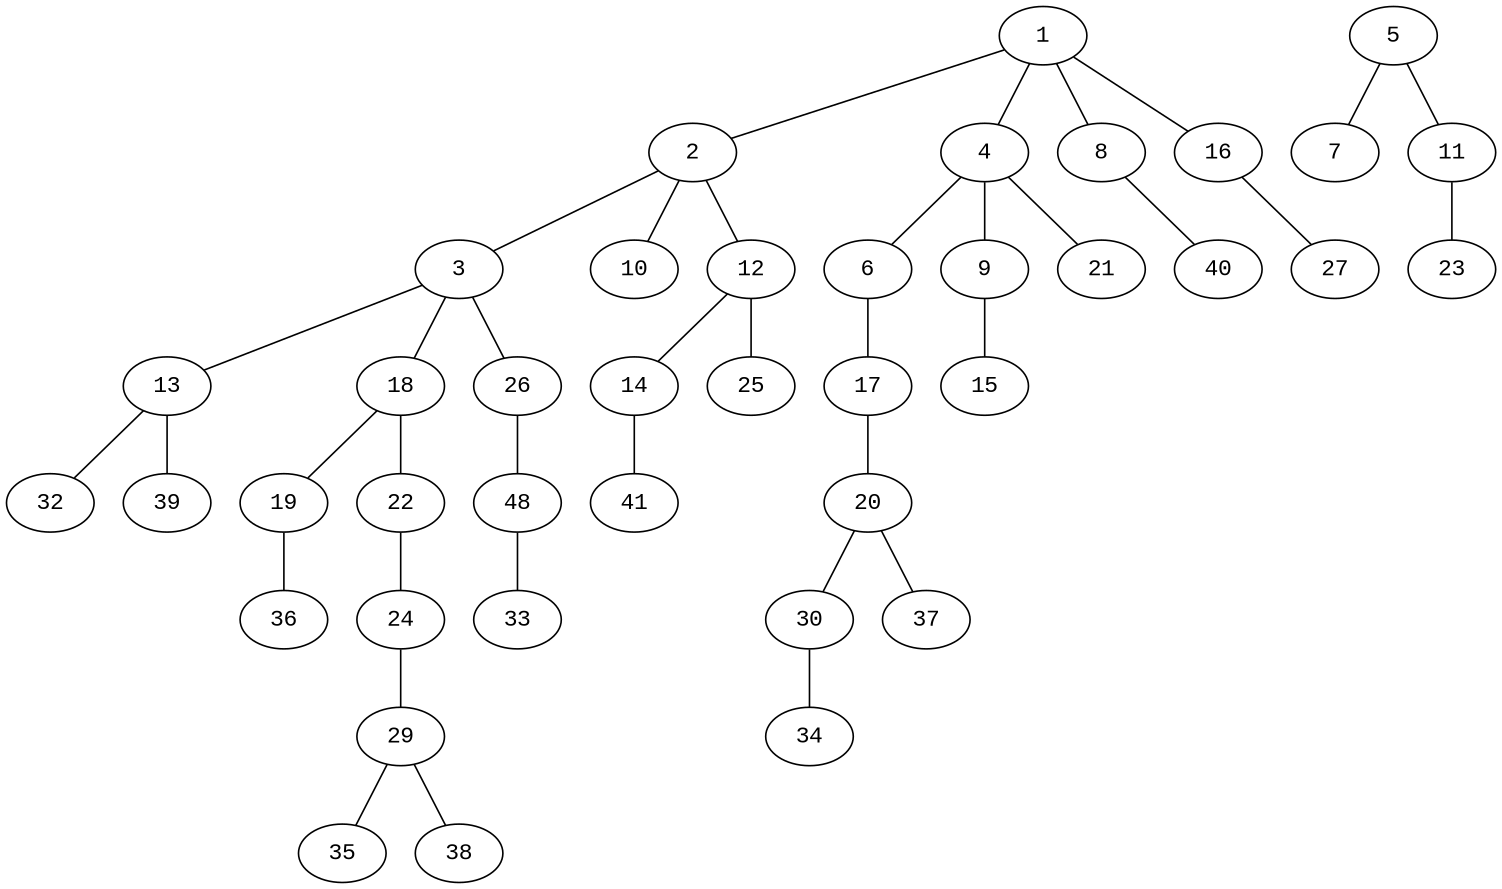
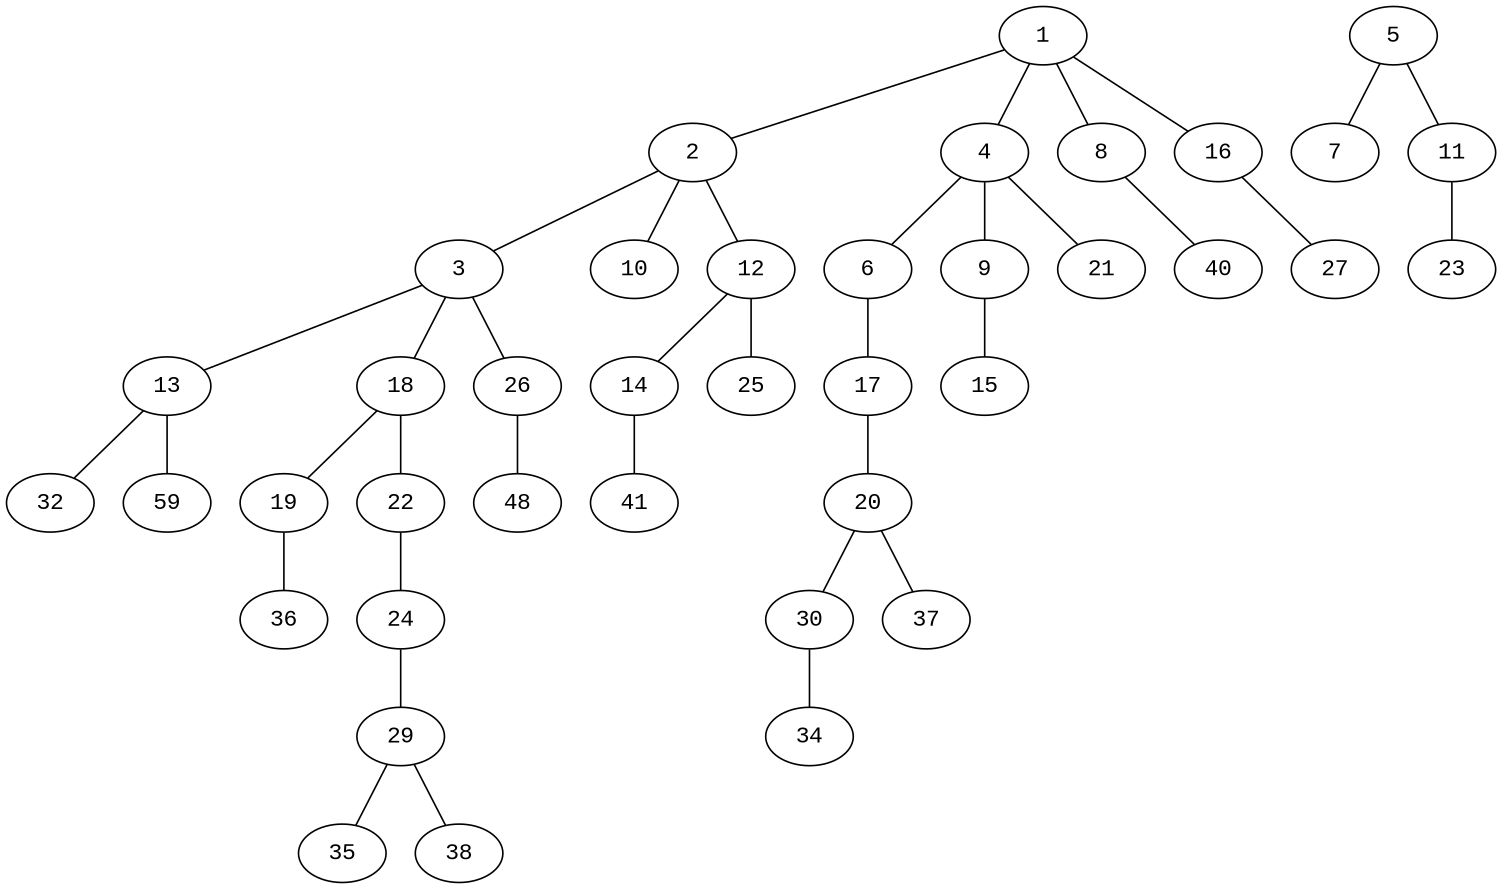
node "39": label "39" -> "59"
node "33": removed
